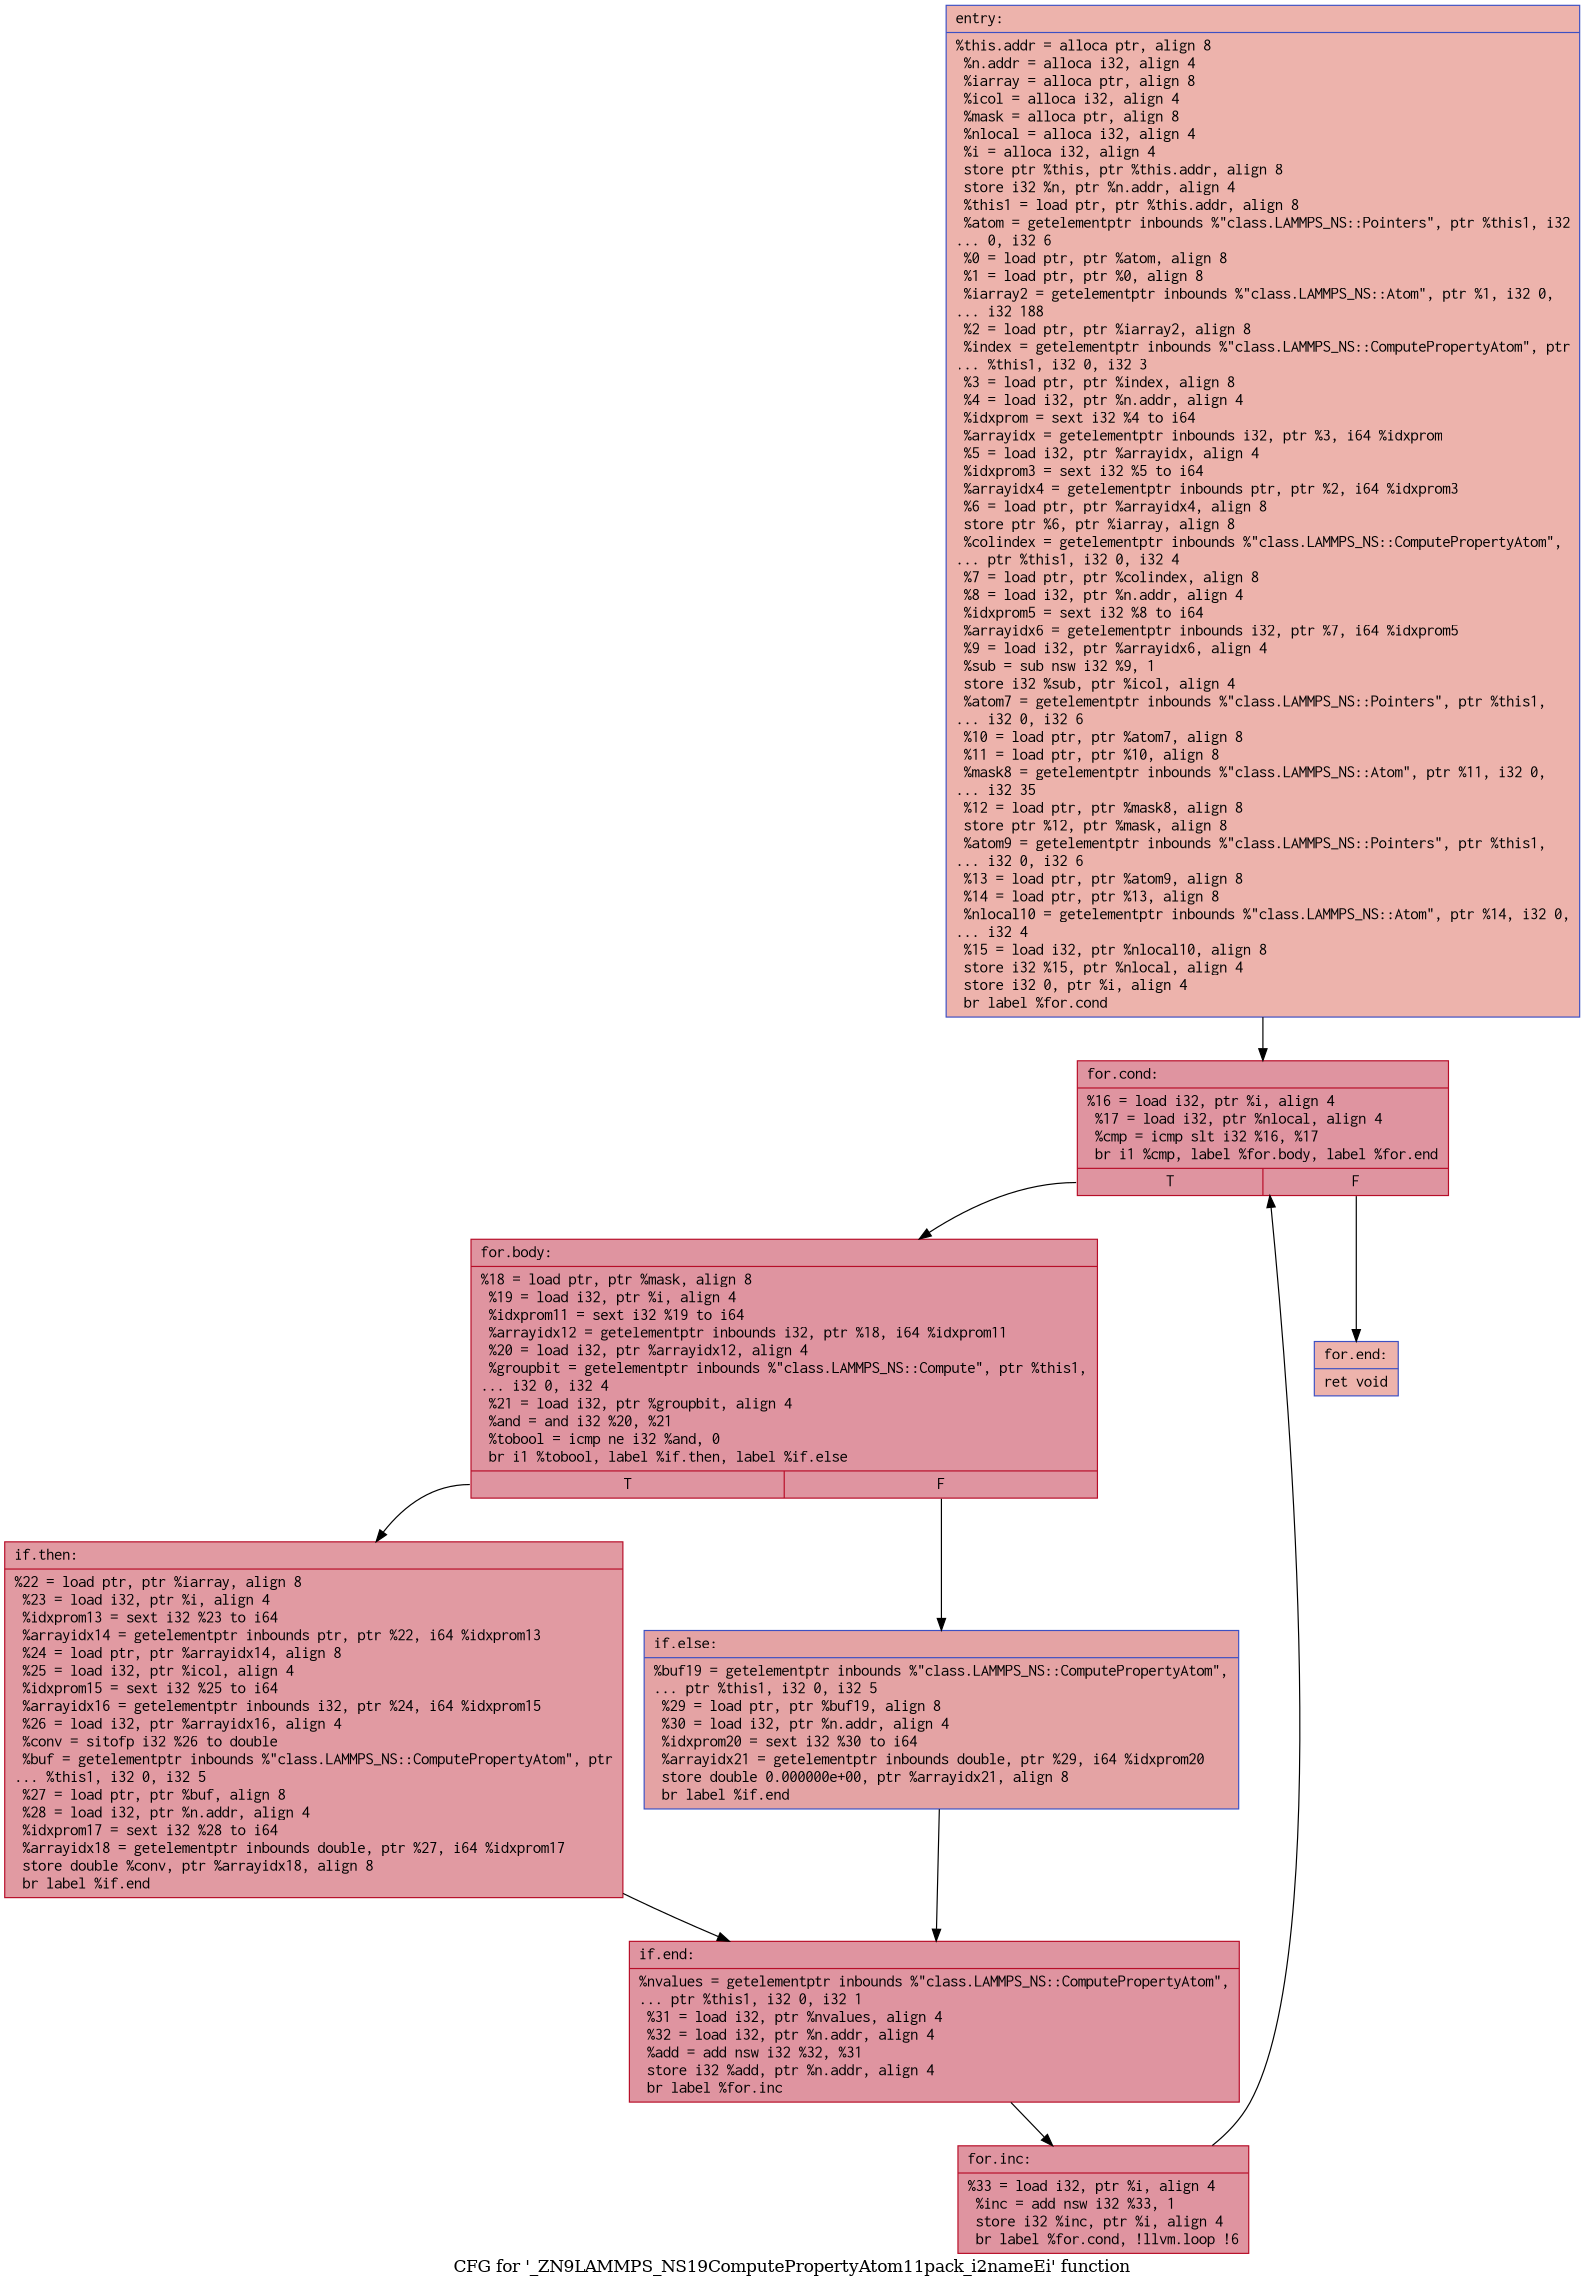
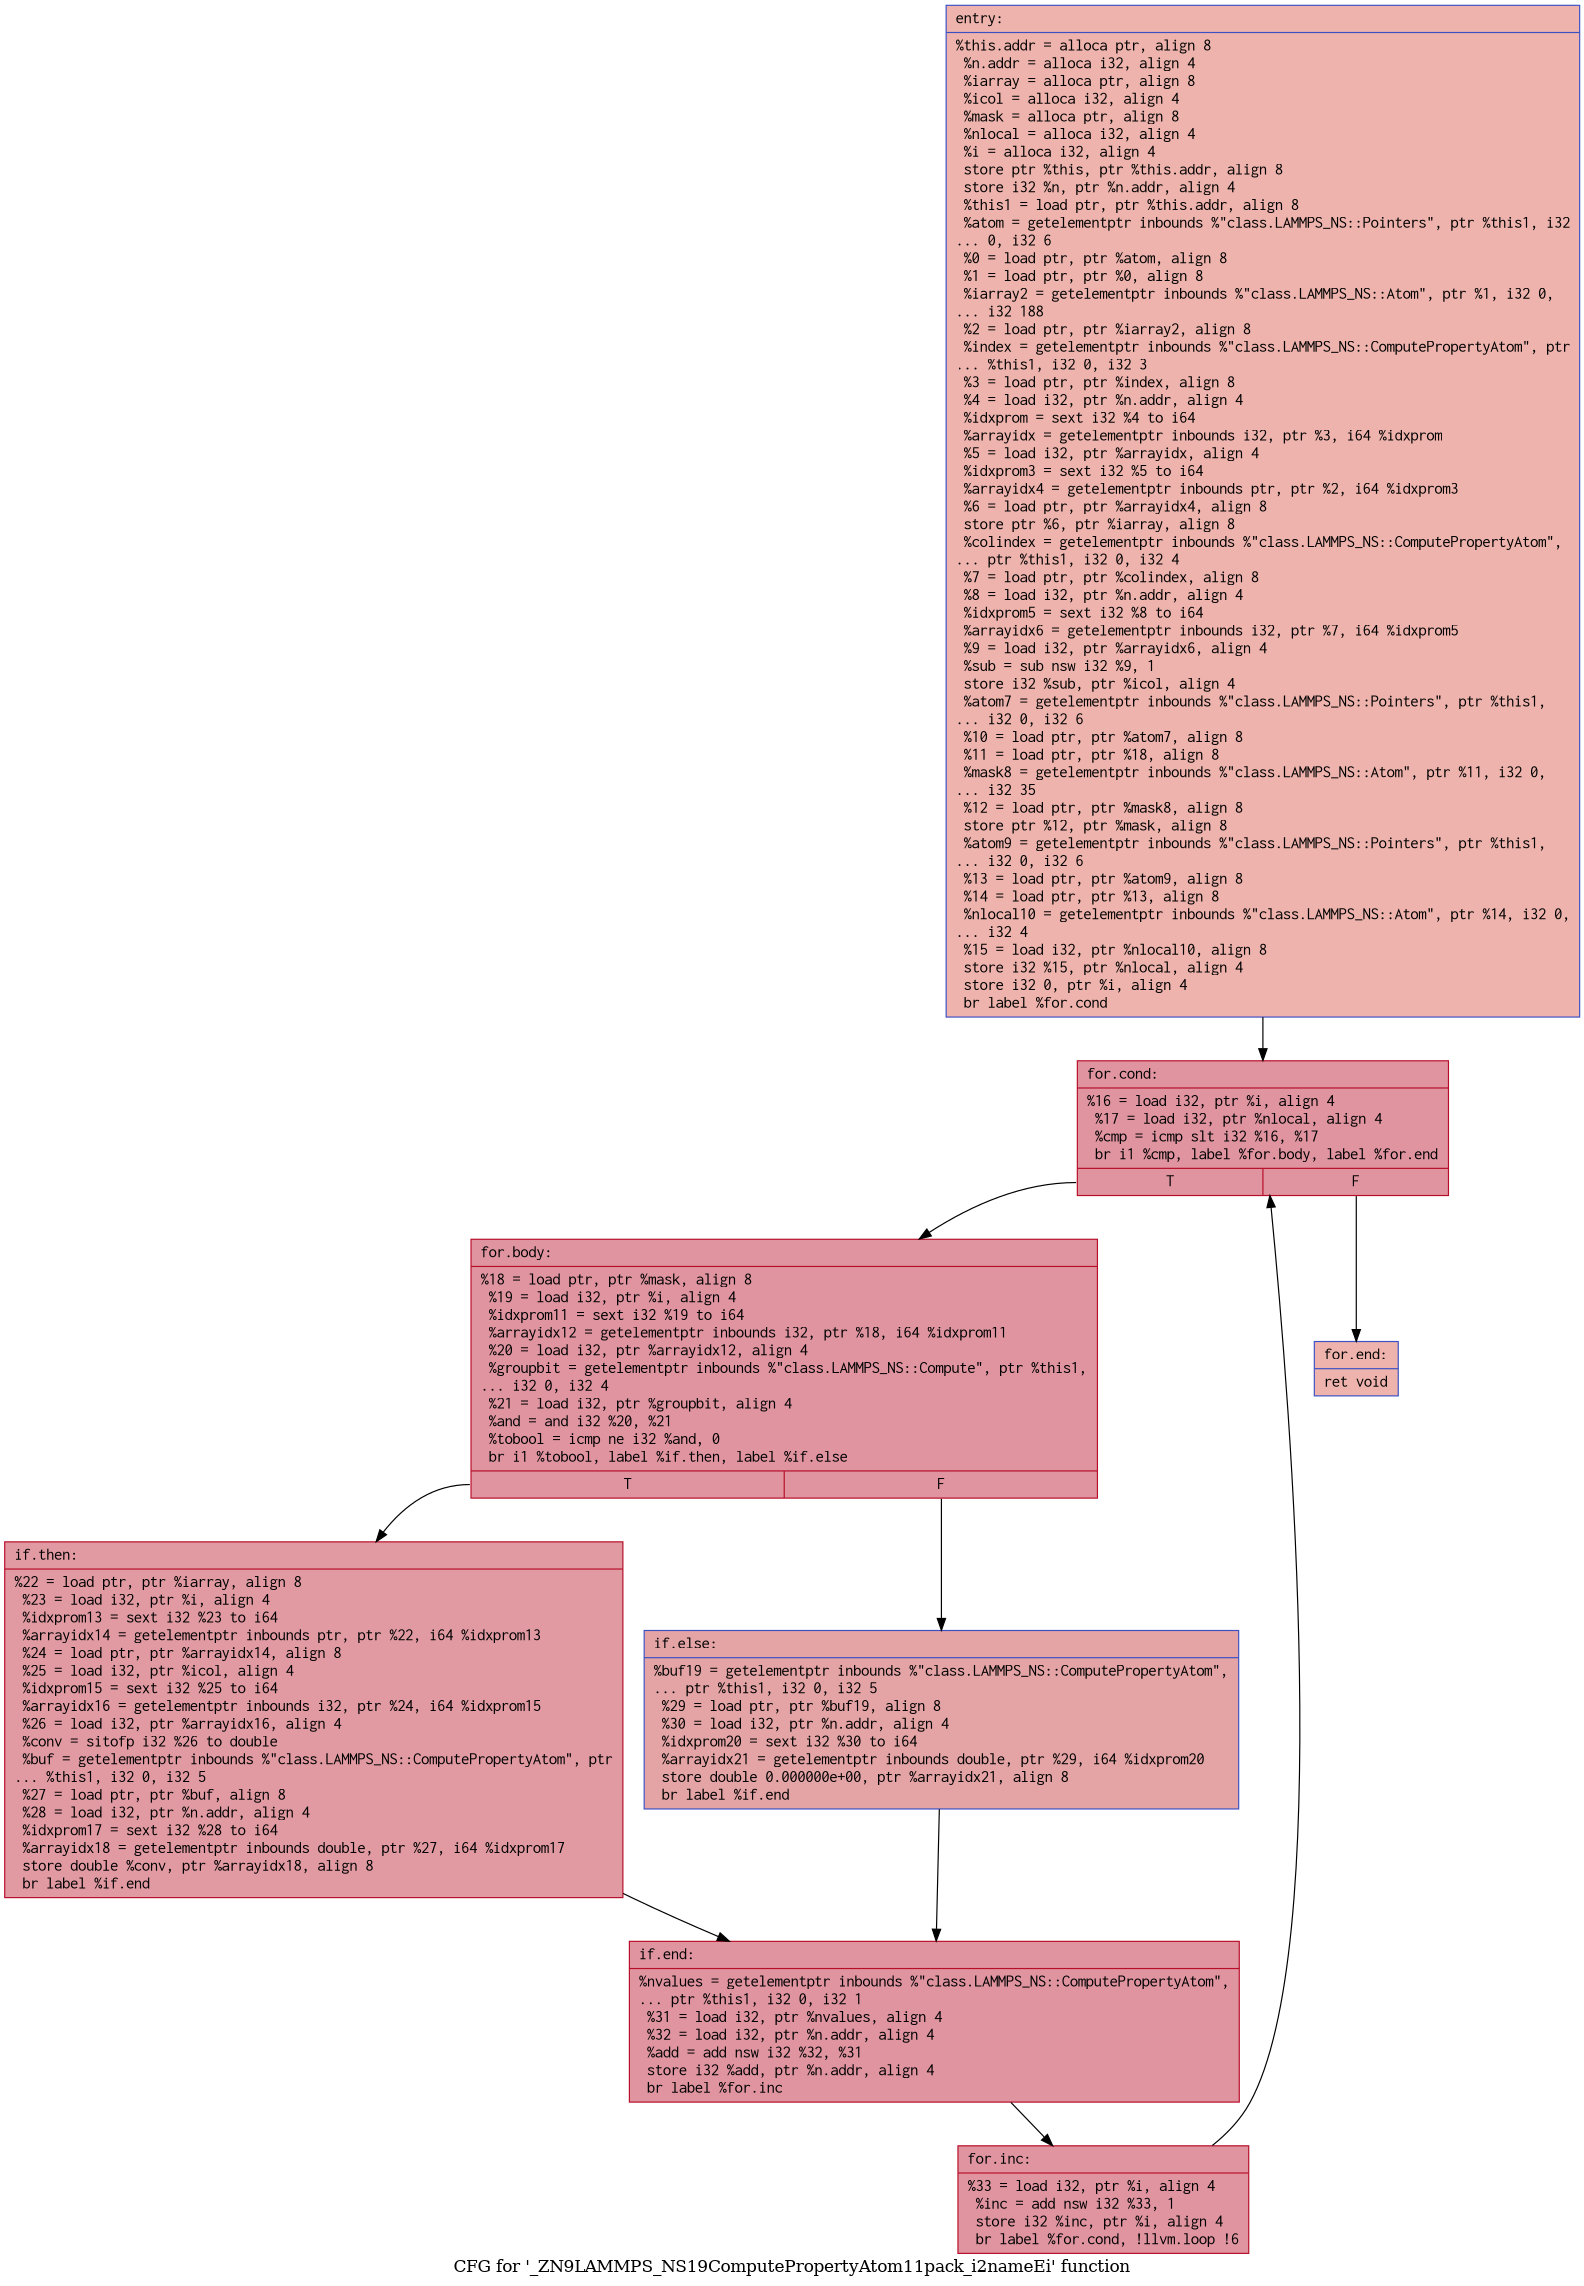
node "entry:": text "%11 = load ptr, ptr %10, align 8" -> "%11 = load ptr, ptr %18, align 8"
